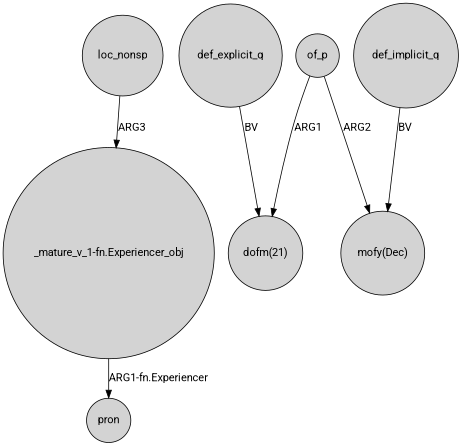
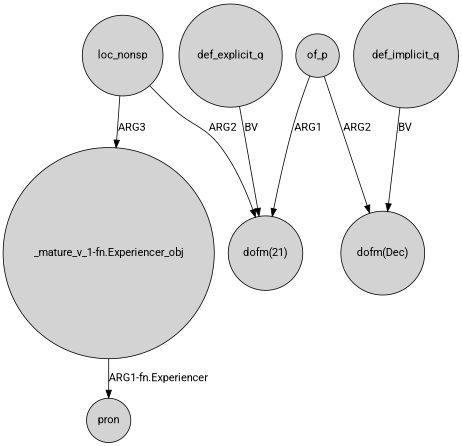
edge "loc_nonsp" -> "dofm(21)": added, label "ARG2"
node "mofy(Dec)": label "mofy(Dec)" -> "dofm(Dec)"
